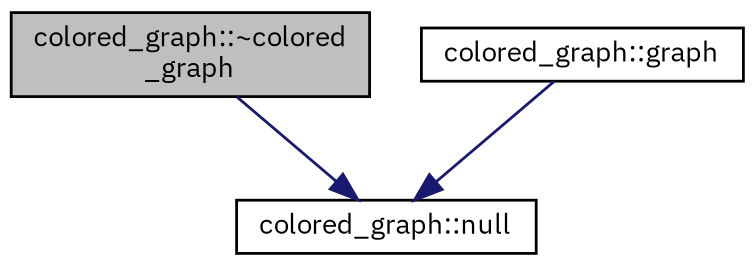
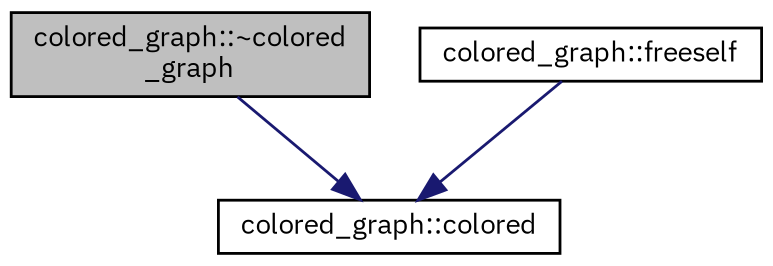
node "colored_graph::graph": label "colored_graph::graph" -> "colored_graph::freeself"
node "colored_graph::null": label "colored_graph::null" -> "colored_graph::colored"
